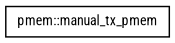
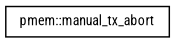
node "pmem::manual_tx_pmem": label "pmem::manual_tx_pmem" -> "pmem::manual_tx_abort"
